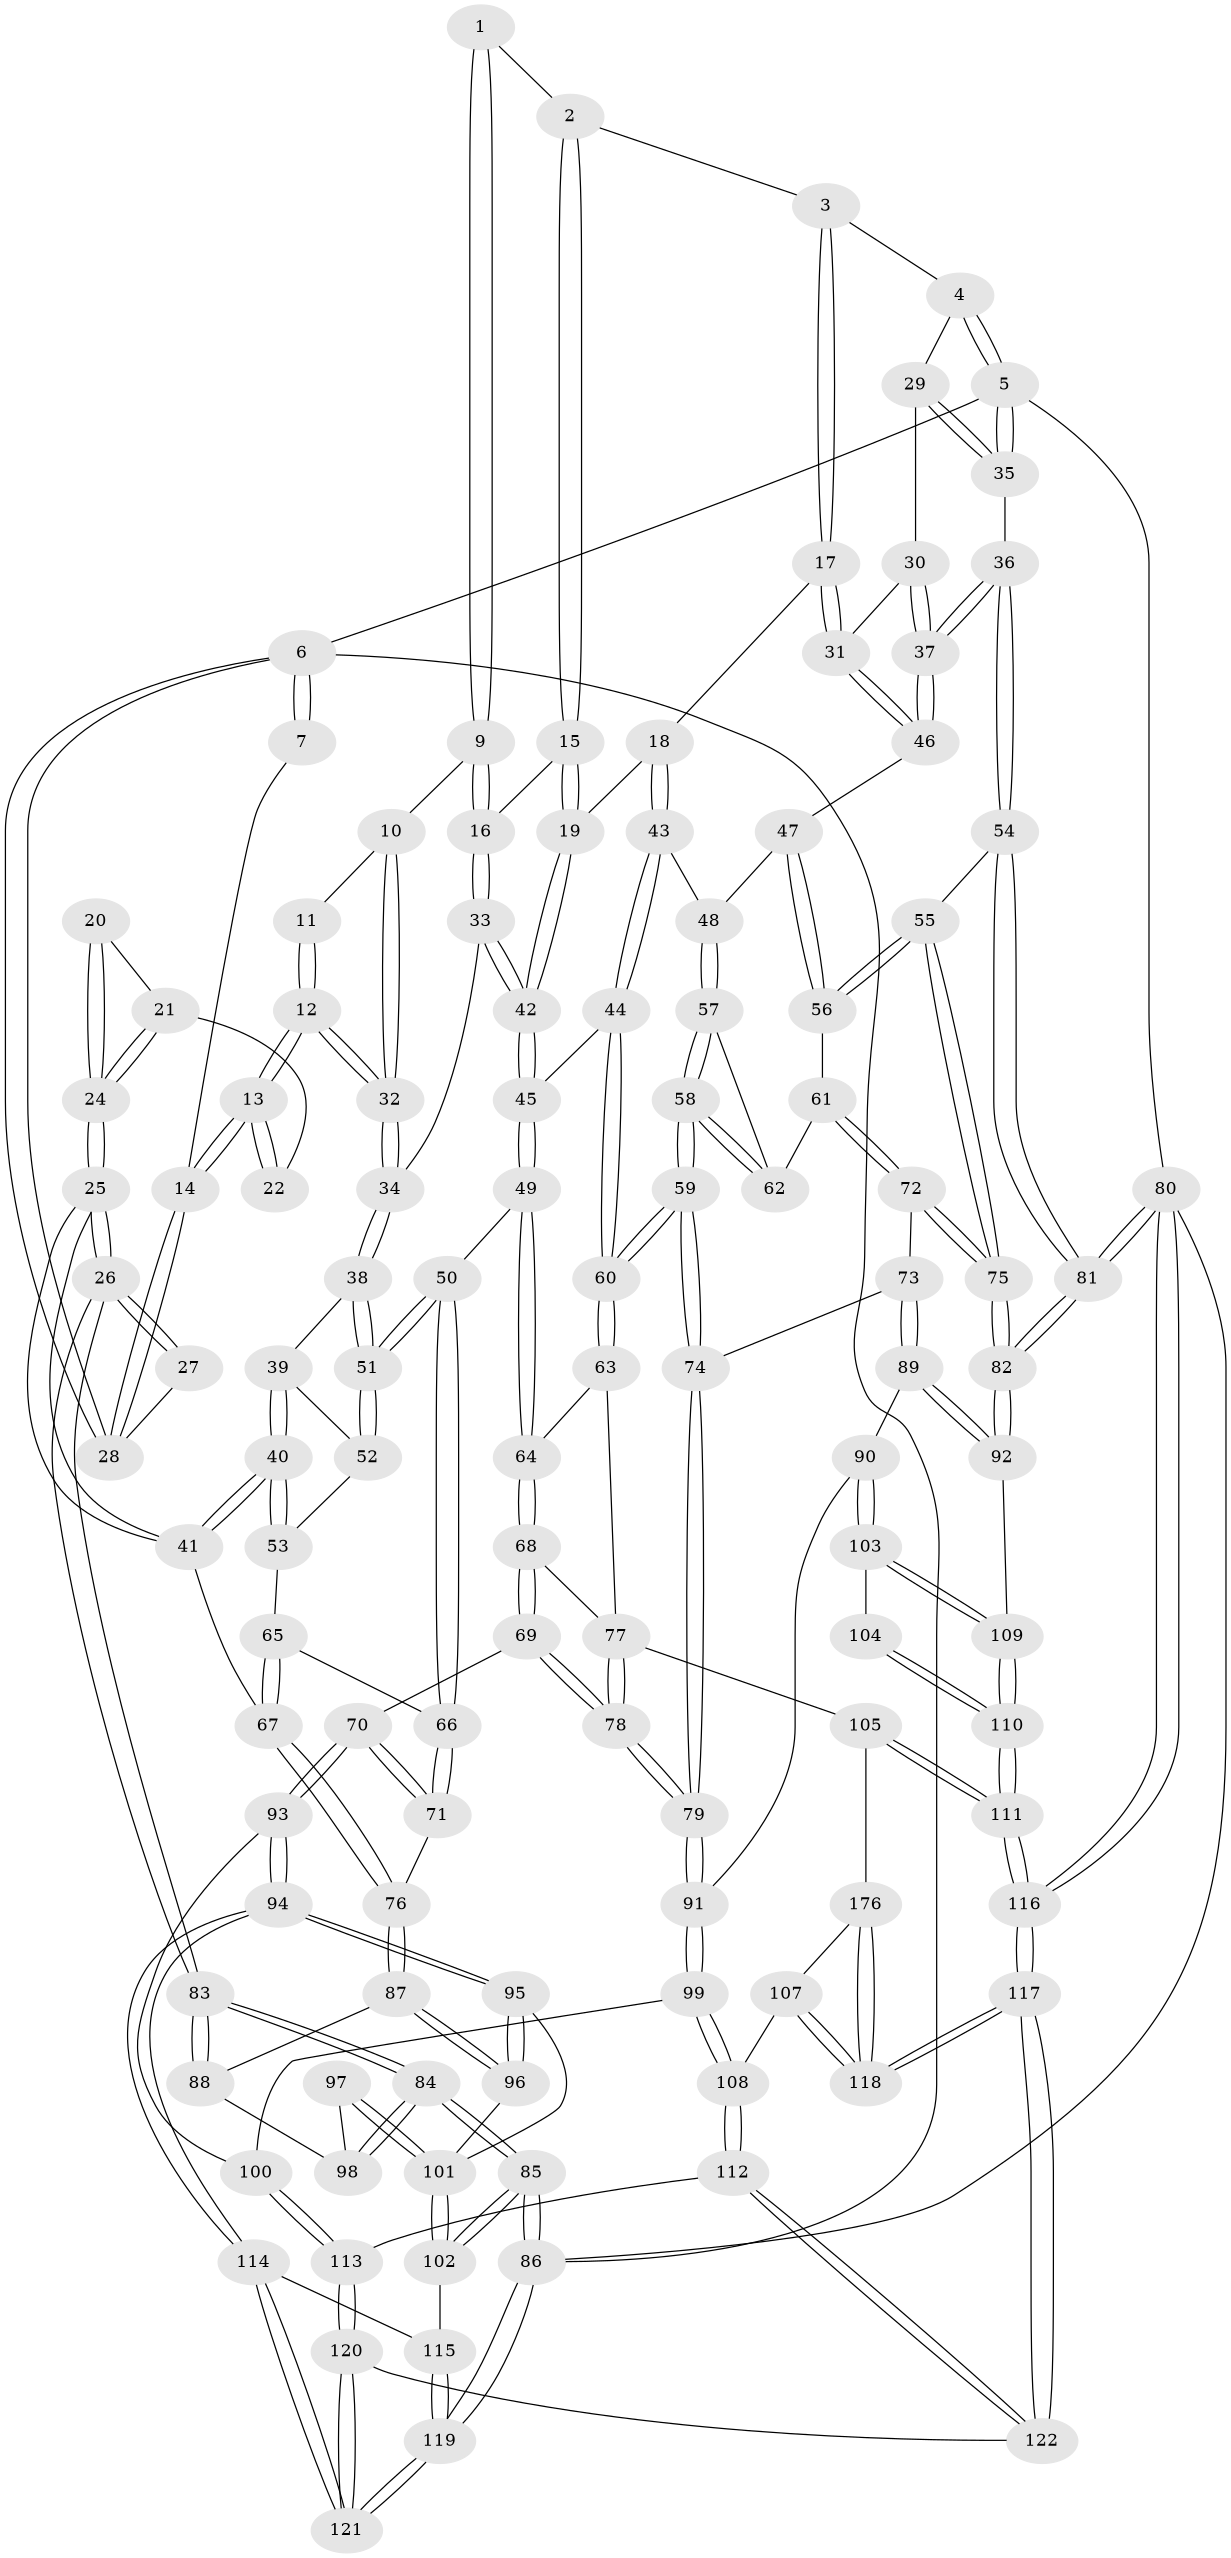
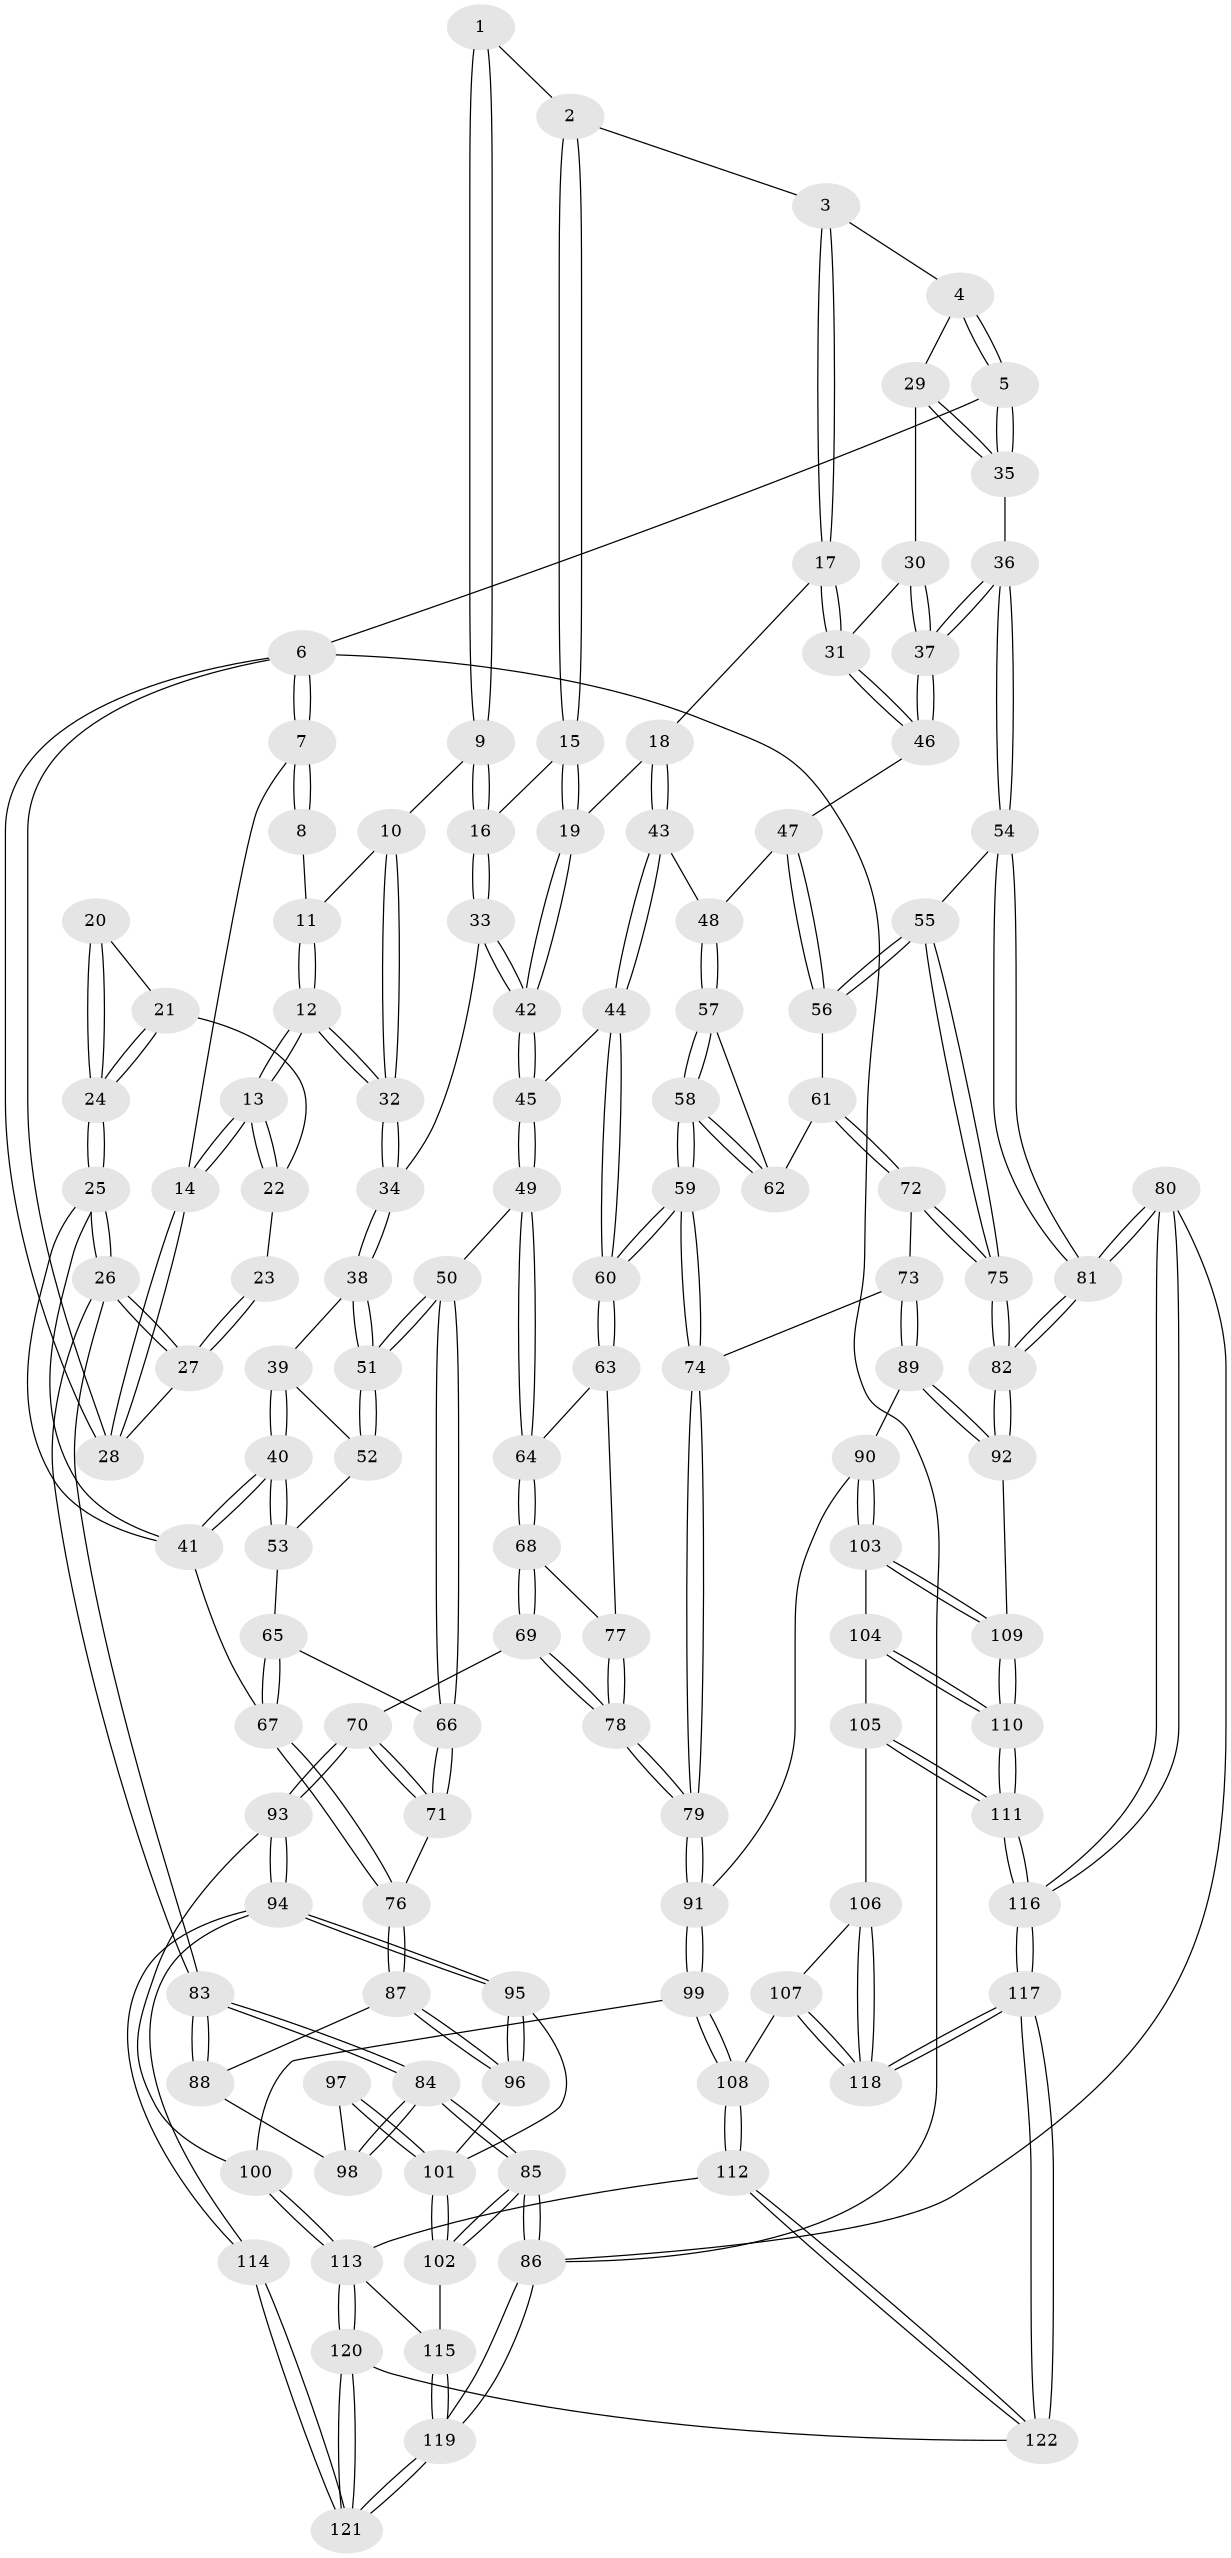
edge "5" -- "80": removed
node "8": added
node "23": added
edge "77" -- "105": now "104" -- "105"
node "176": label "176" -> "106"
edge "114" -- "115": now "113" -- "115"
